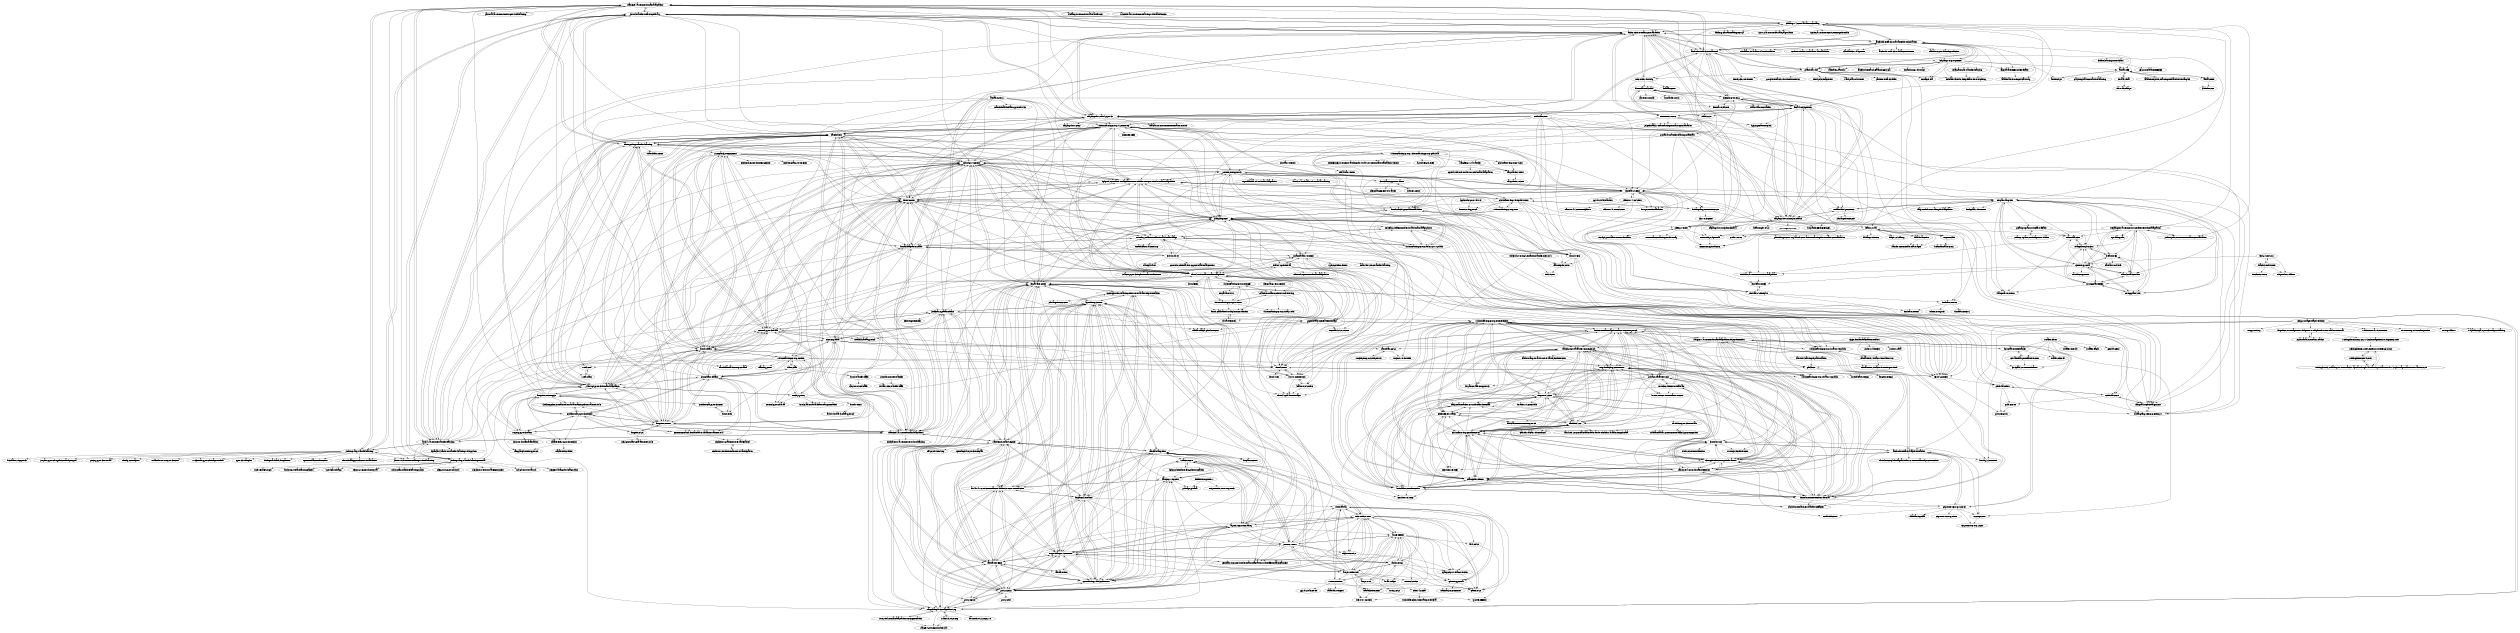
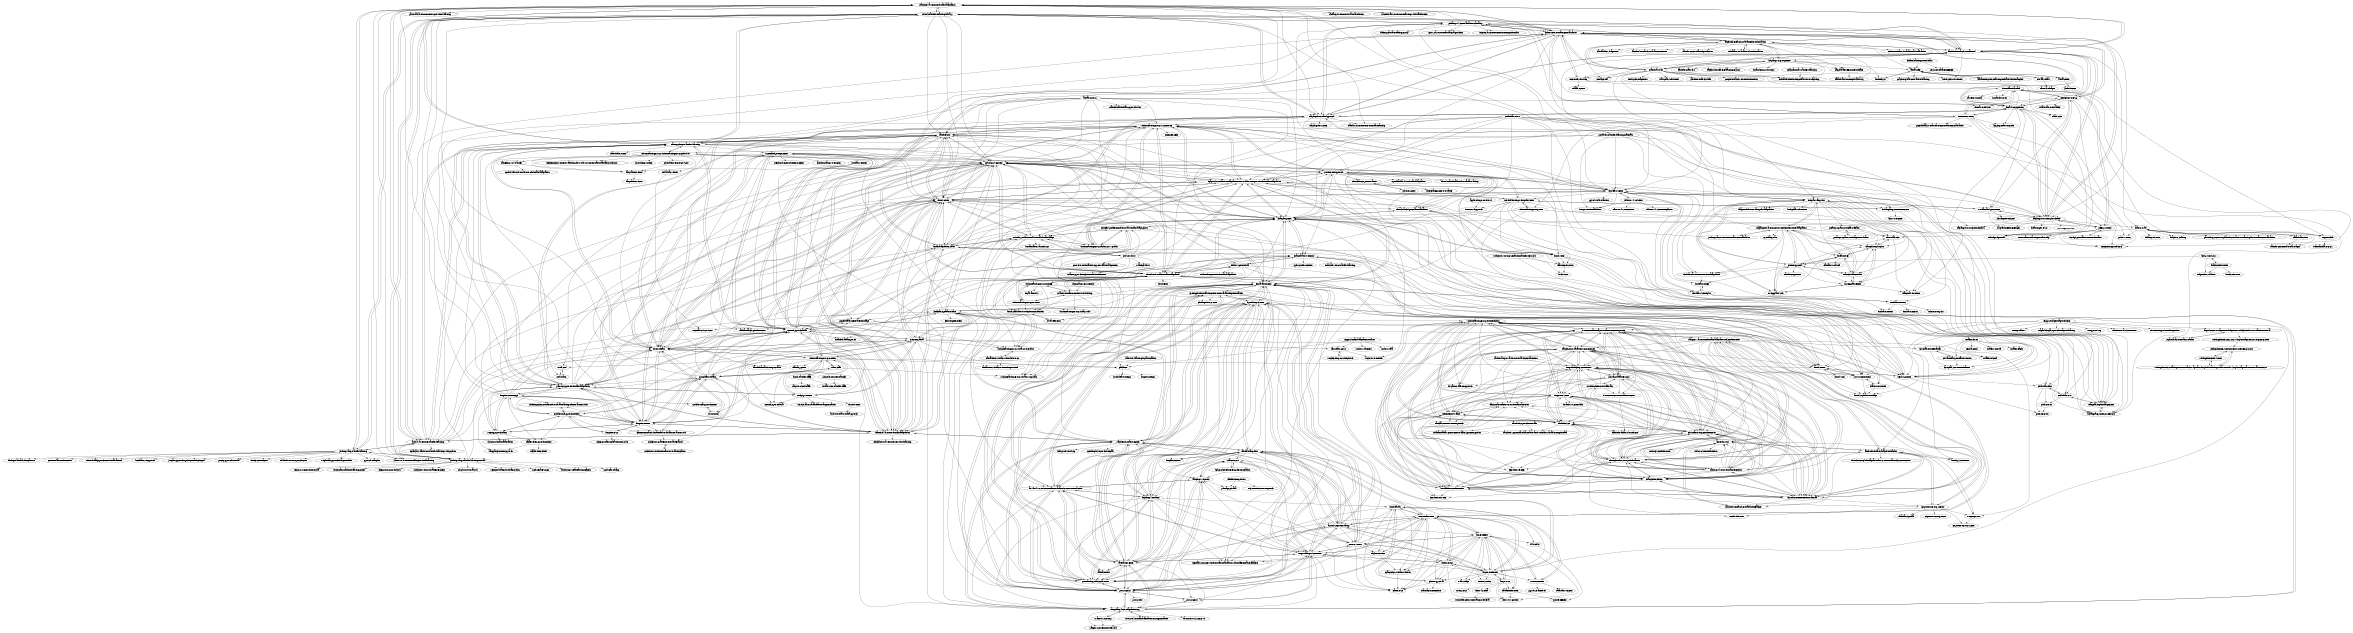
edge "easezyc/deep-transfer-learning" -> "amber0309/Domain-generalization": added
node "xialeiliu/Awesome-Incremental-Awesome": label "xialeiliu/Awesome-Incremental-Awesome" -> "xialeiliu/Awesome-Incremental-Learning"
node "memo-tokyo/dg_mmld": label "memo-tokyo/dg_mmld" -> "mil-tokyo/dg_mmld"
edge "wasidennis/AdaptSegNet" -> "RoyalVane/CLAN": added
node "RockySJ/NRC": label "RockySJ/NRC" -> "RockySJ/WDGRL"
edge "W-zx-Y/DANNet" -> "xiaoachen98/DDB": now "lhoyer/MIC" -> "xiaoachen98/DDB"
